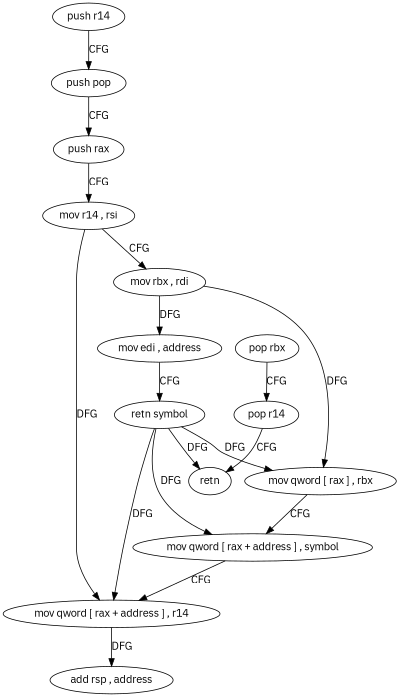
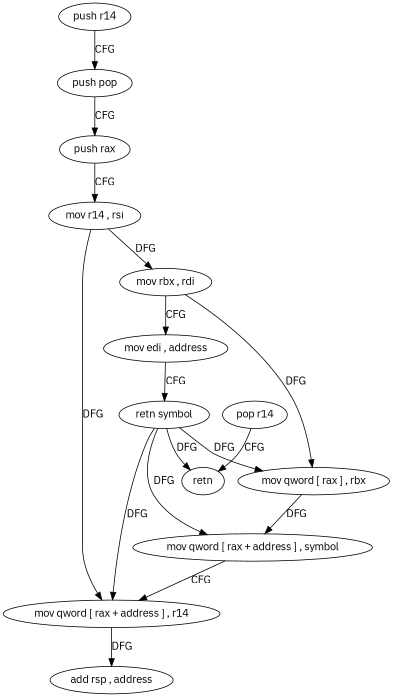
edge "mov r14 , rsi" -> "mov rbx , rdi": label "CFG" -> "DFG"
edge "mov rbx , rdi" -> "mov edi , address": label "DFG" -> "CFG"
node "pop rbx": removed
edge "mov qword [ rax ] , rbx" -> "mov qword [ rax + address ] , symbol": label "CFG" -> "DFG"
